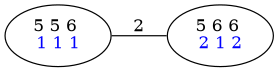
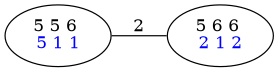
node "5 5 6": text "1 1 1" -> "5 1 1"
